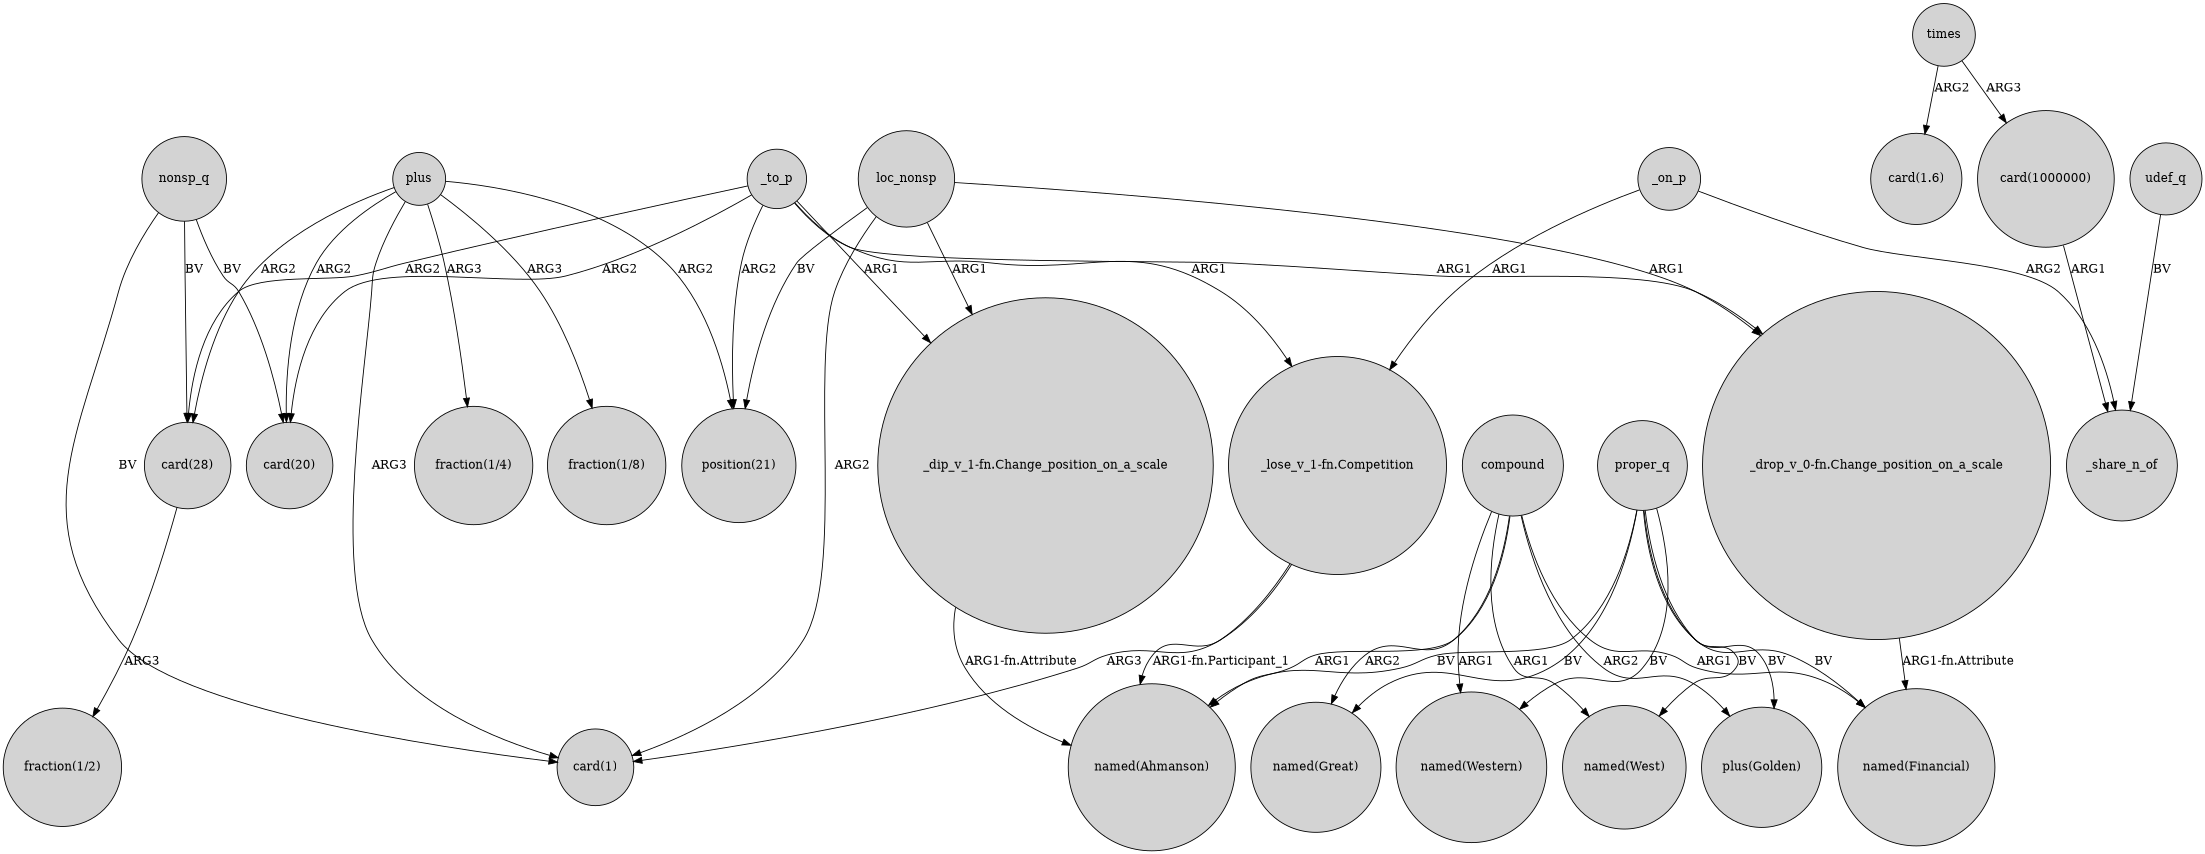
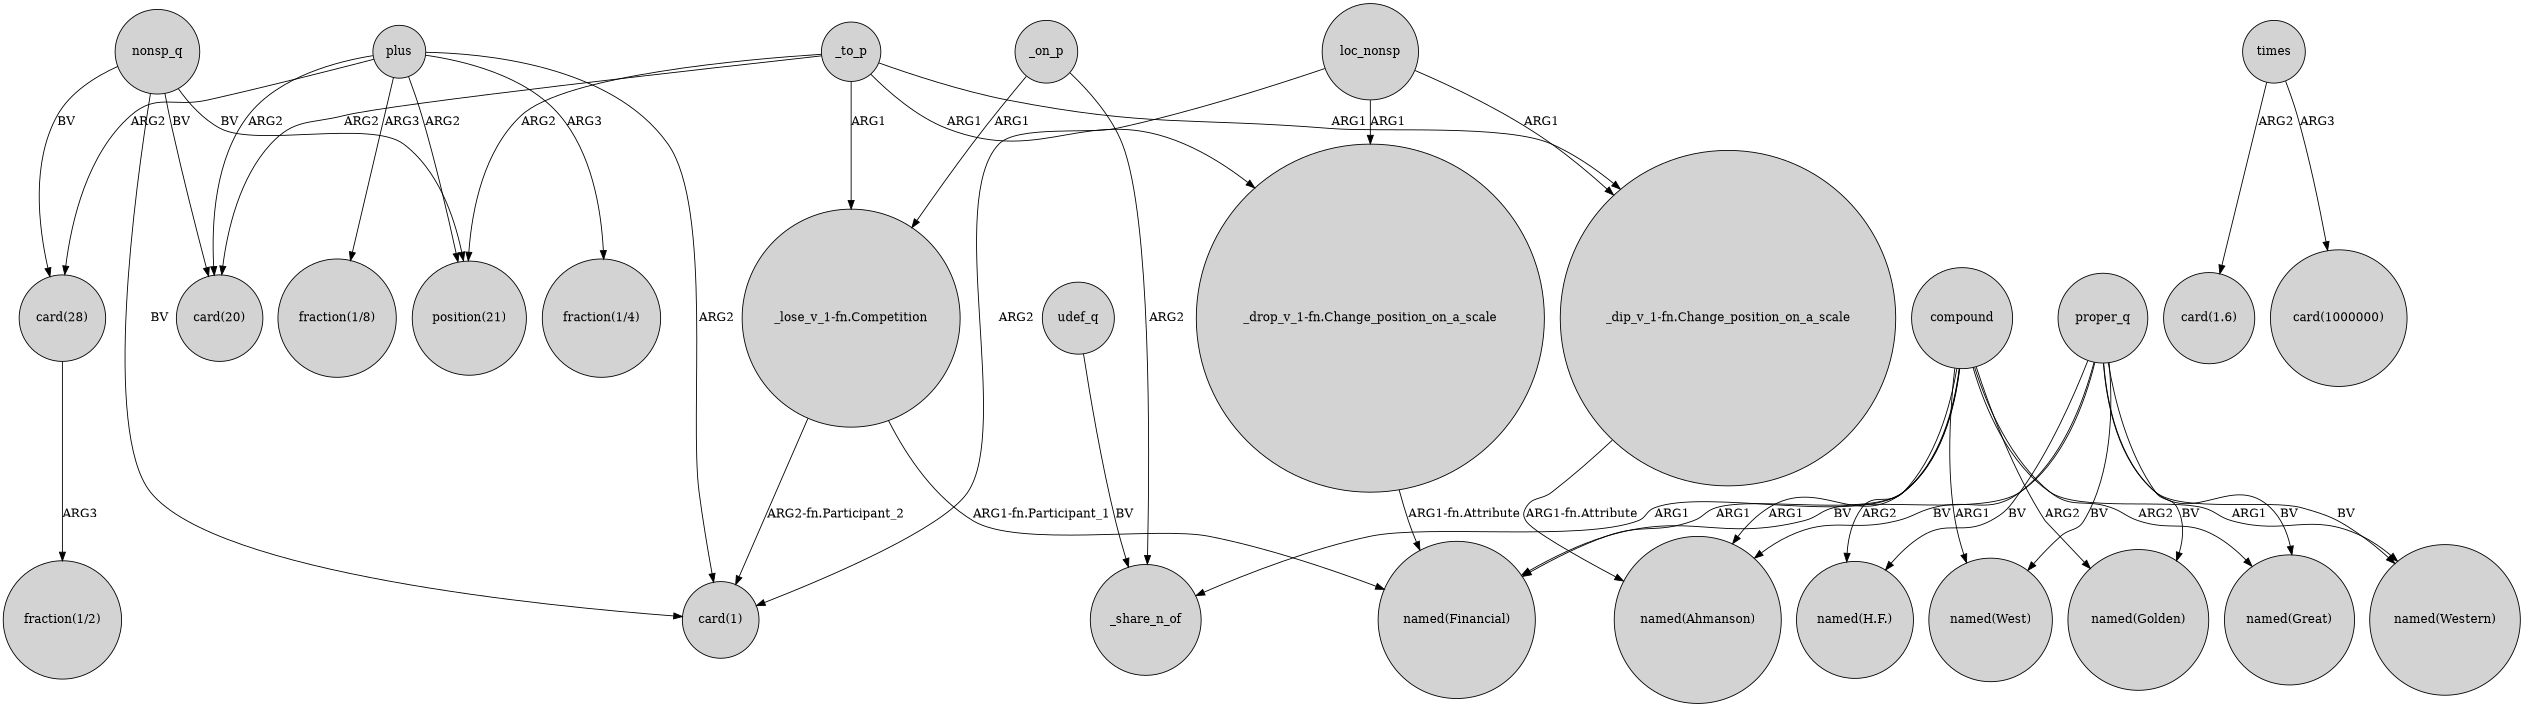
edge "_to_p" -> "card(28)": removed, label "ARG2"
edge "loc_nonsp" -> "position(21)": now "nonsp_q" -> "position(21)"
edge "card(1000000)" -> "_share_n_of": now "compound" -> "_share_n_of"
edge "plus" -> "card(1)": label "ARG3" -> "ARG2"
node "_drop_v_0-fn.Change_position_on_a_scale": label "_drop_v_0-fn.Change_position_on_a_scale" -> "_drop_v_1-fn.Change_position_on_a_scale"
node "named(H.F.)": added
edge "_lose_v_1-fn.Competition" -> "named(Ahmanson)": now "_lose_v_1-fn.Competition" -> "named(Financial)"
edge "_lose_v_1-fn.Competition" -> "card(1)": label "ARG3" -> "ARG2-fn.Participant_2"
node "plus(Golden)": label "plus(Golden)" -> "named(Golden)"
